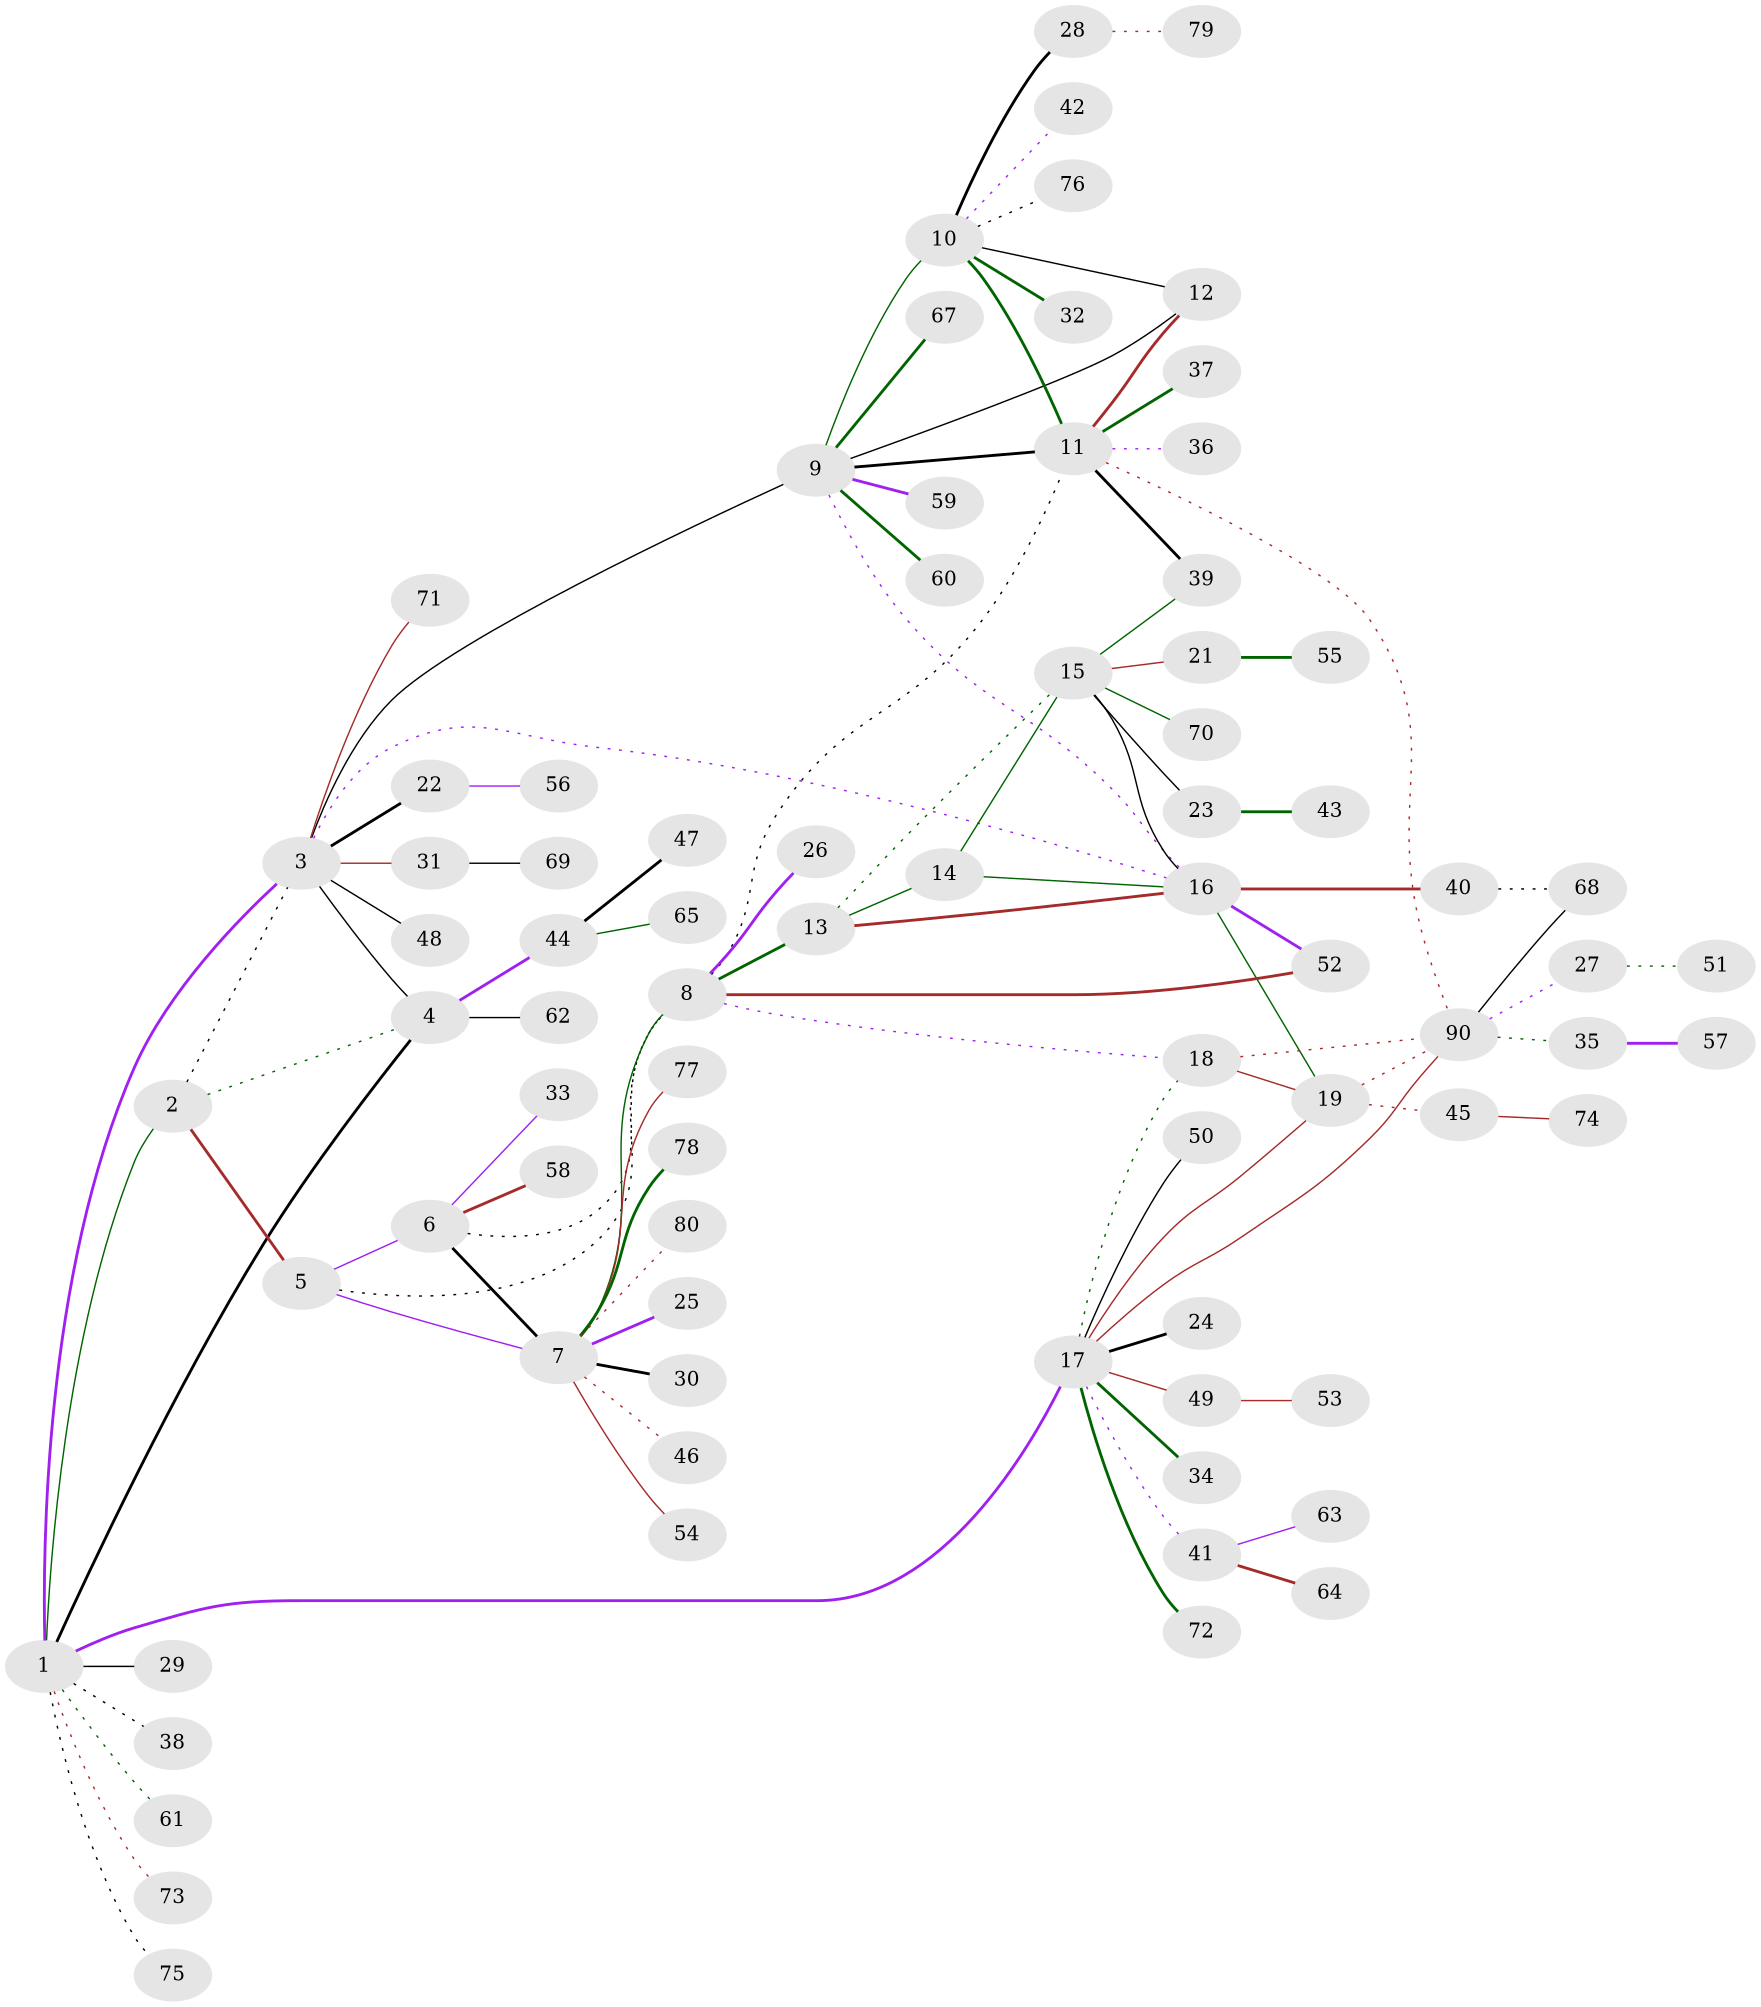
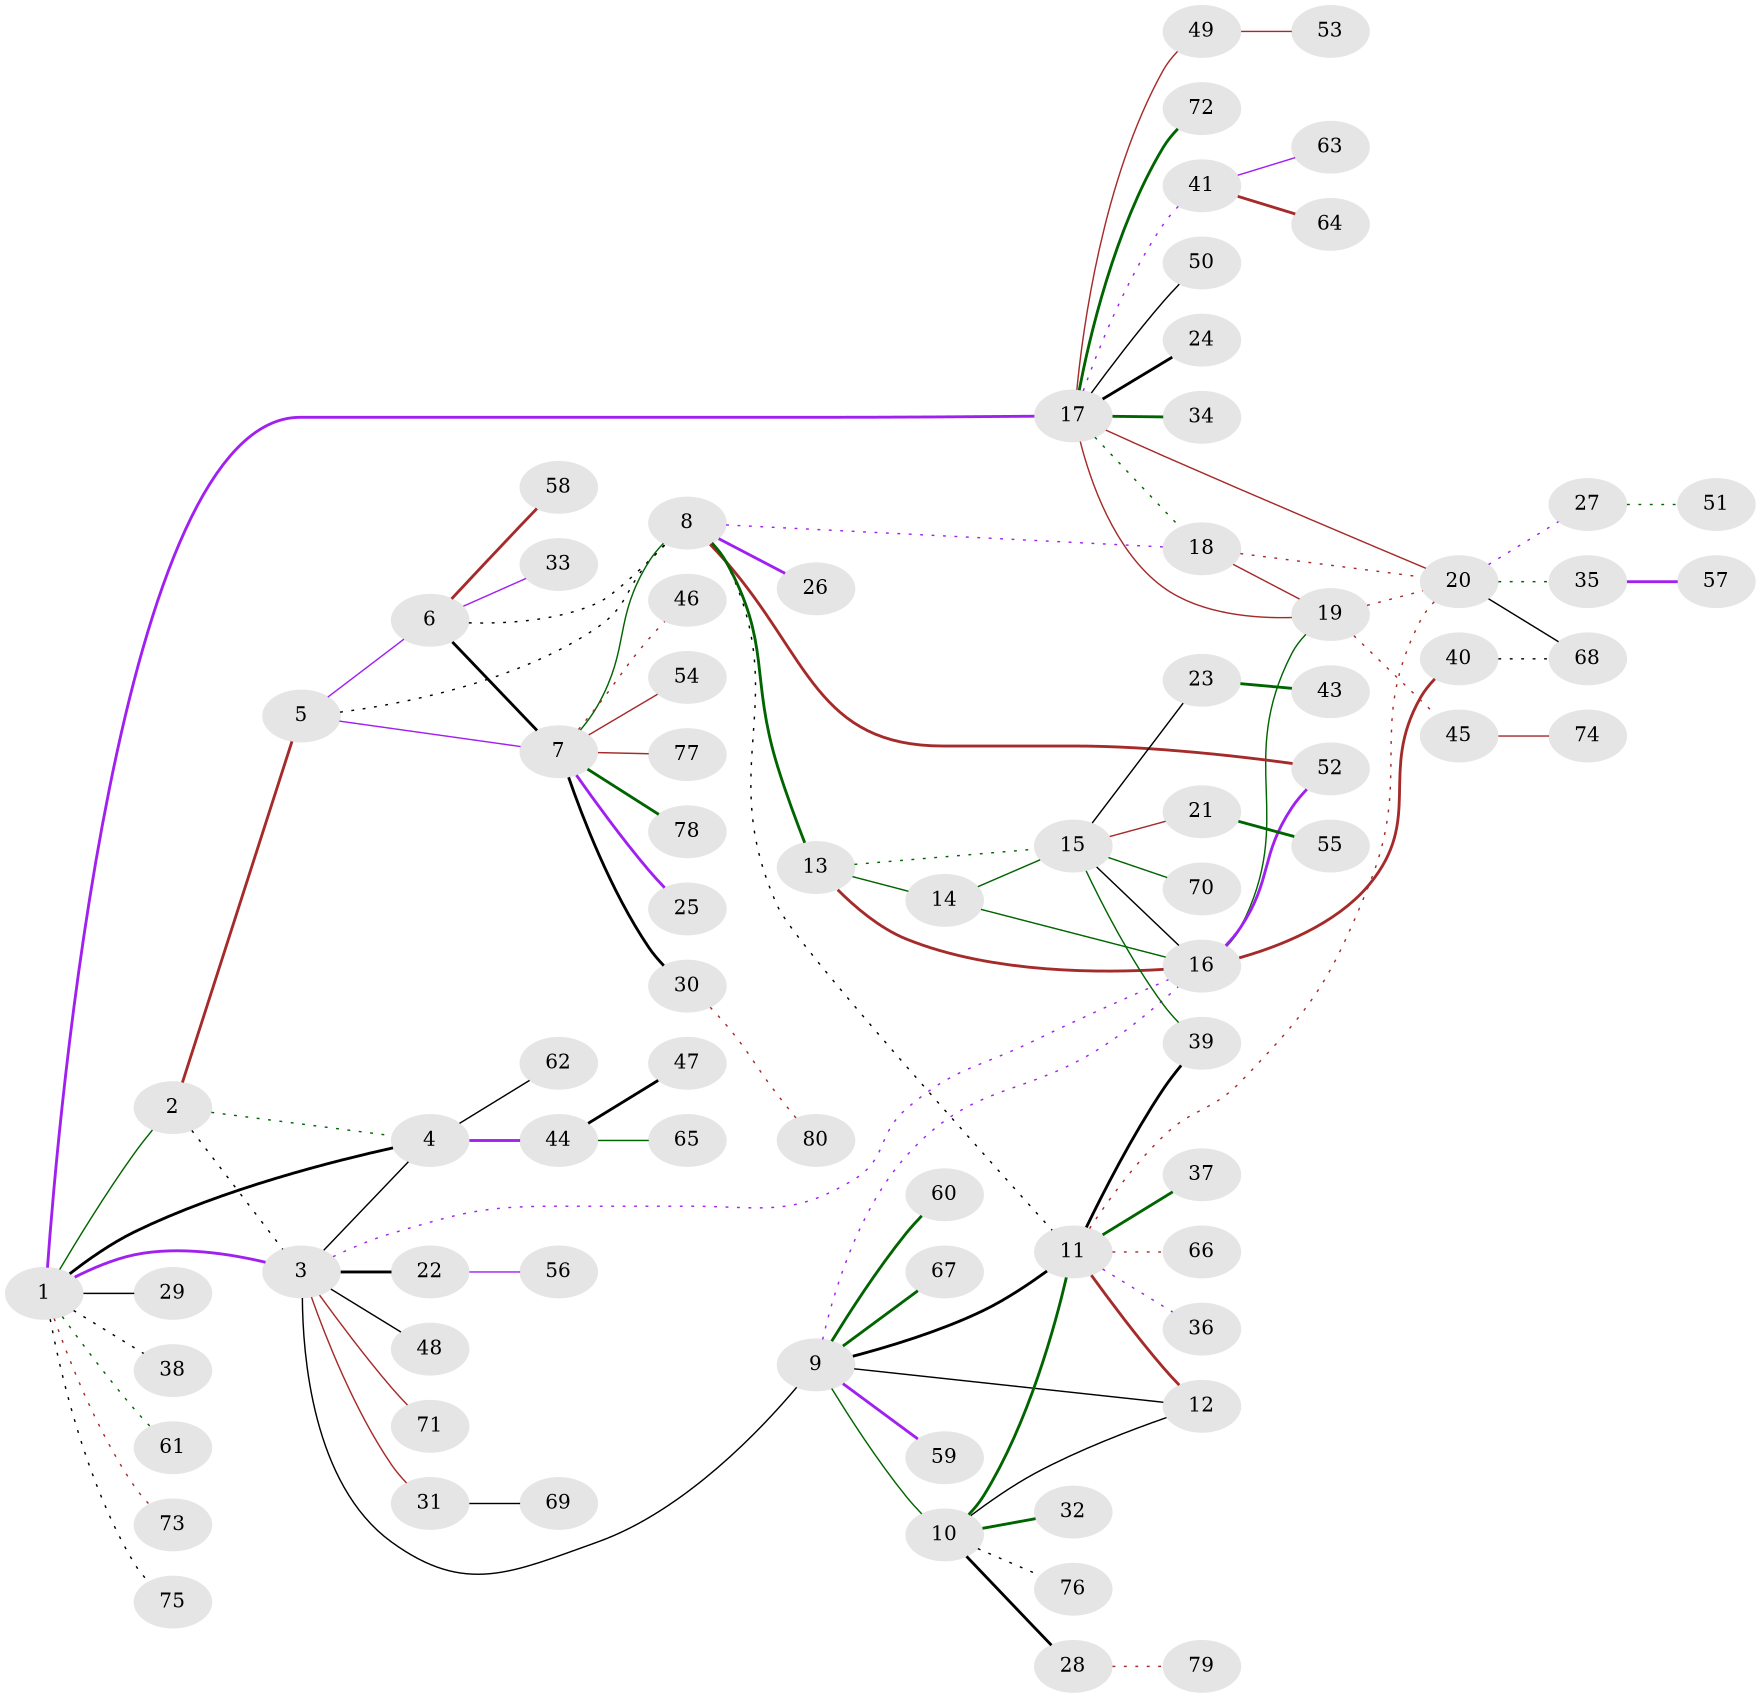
node "42": removed
node "90": label "90" -> "20"
node "66": added
edge "80" -- "7": now "80" -- "30"
